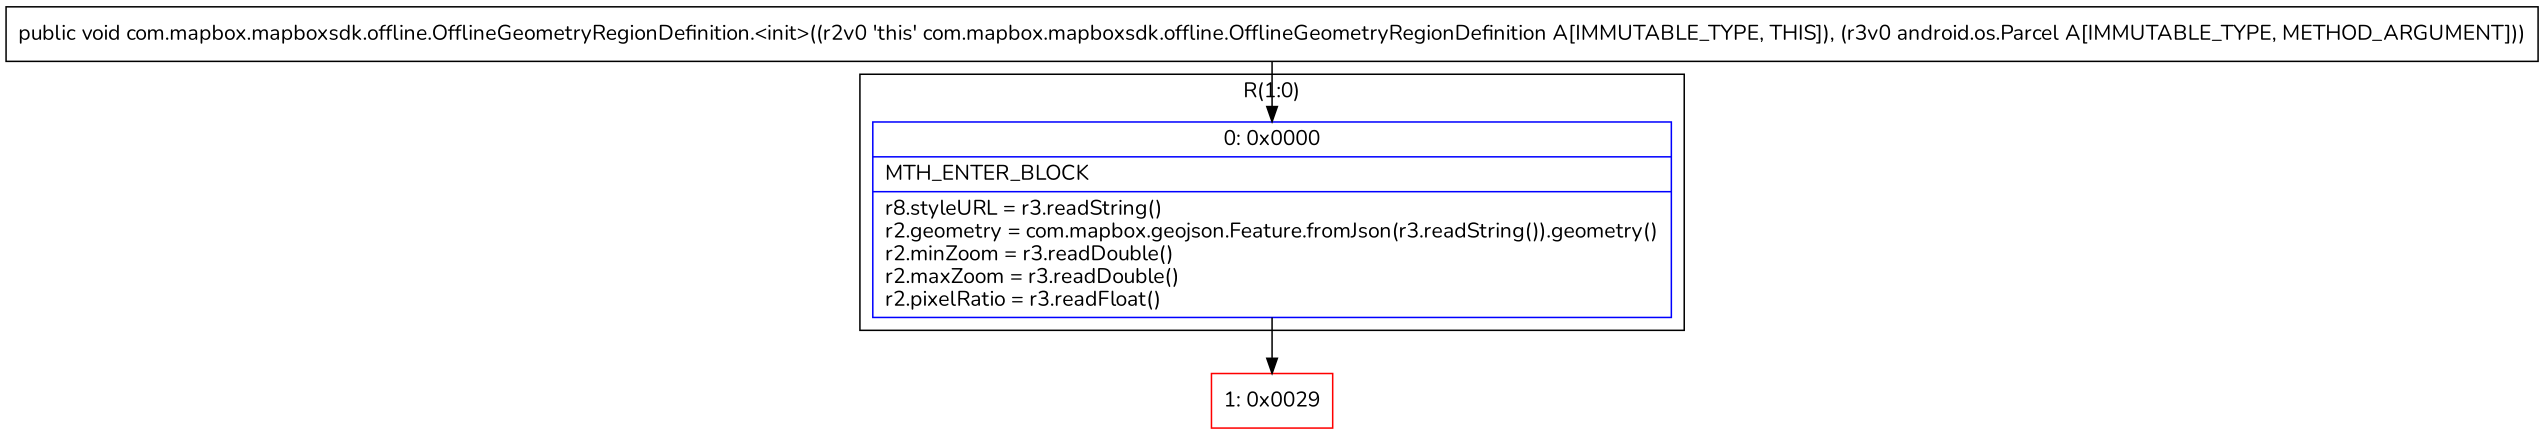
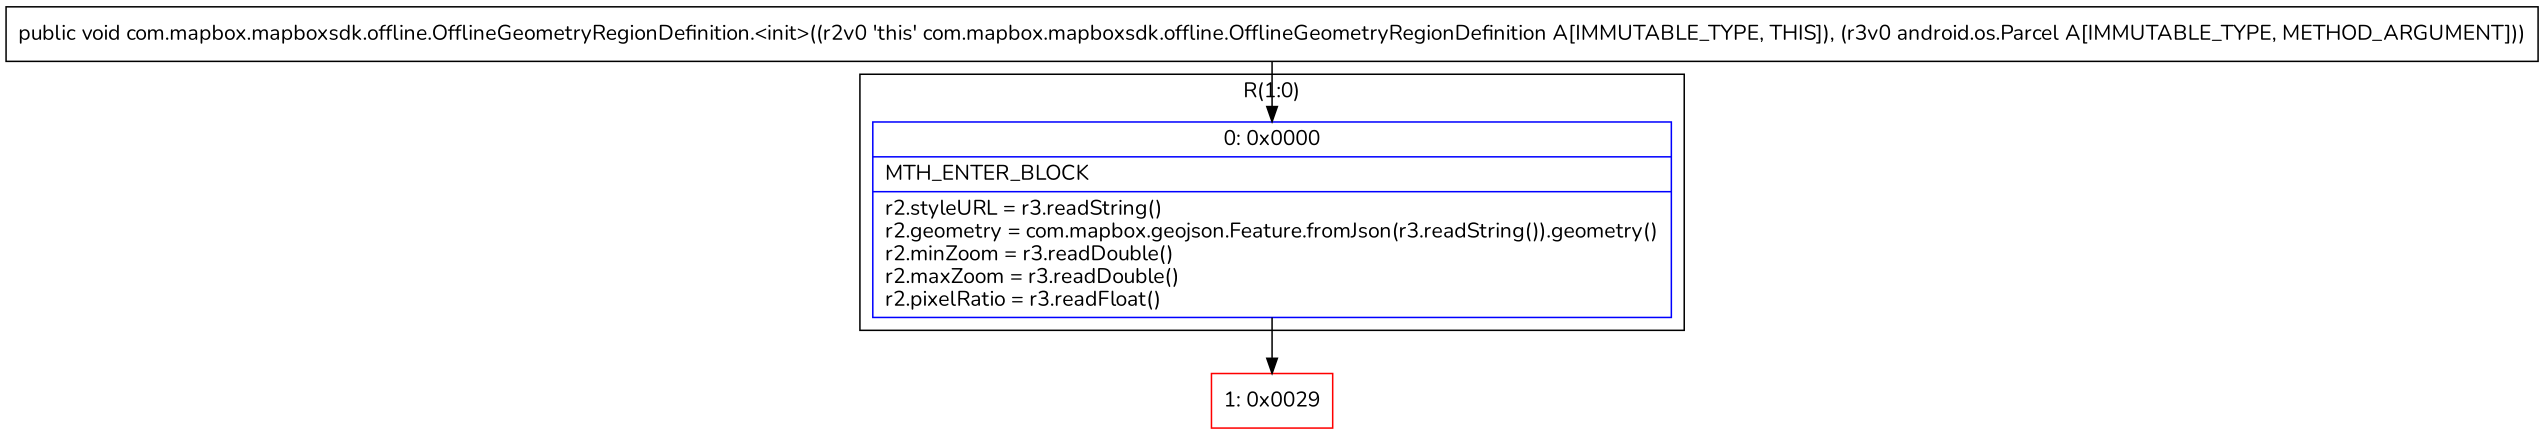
node "0: 0x0000": text "r8.styleURL = r3.readString()" -> "r2.styleURL = r3.readString()"
